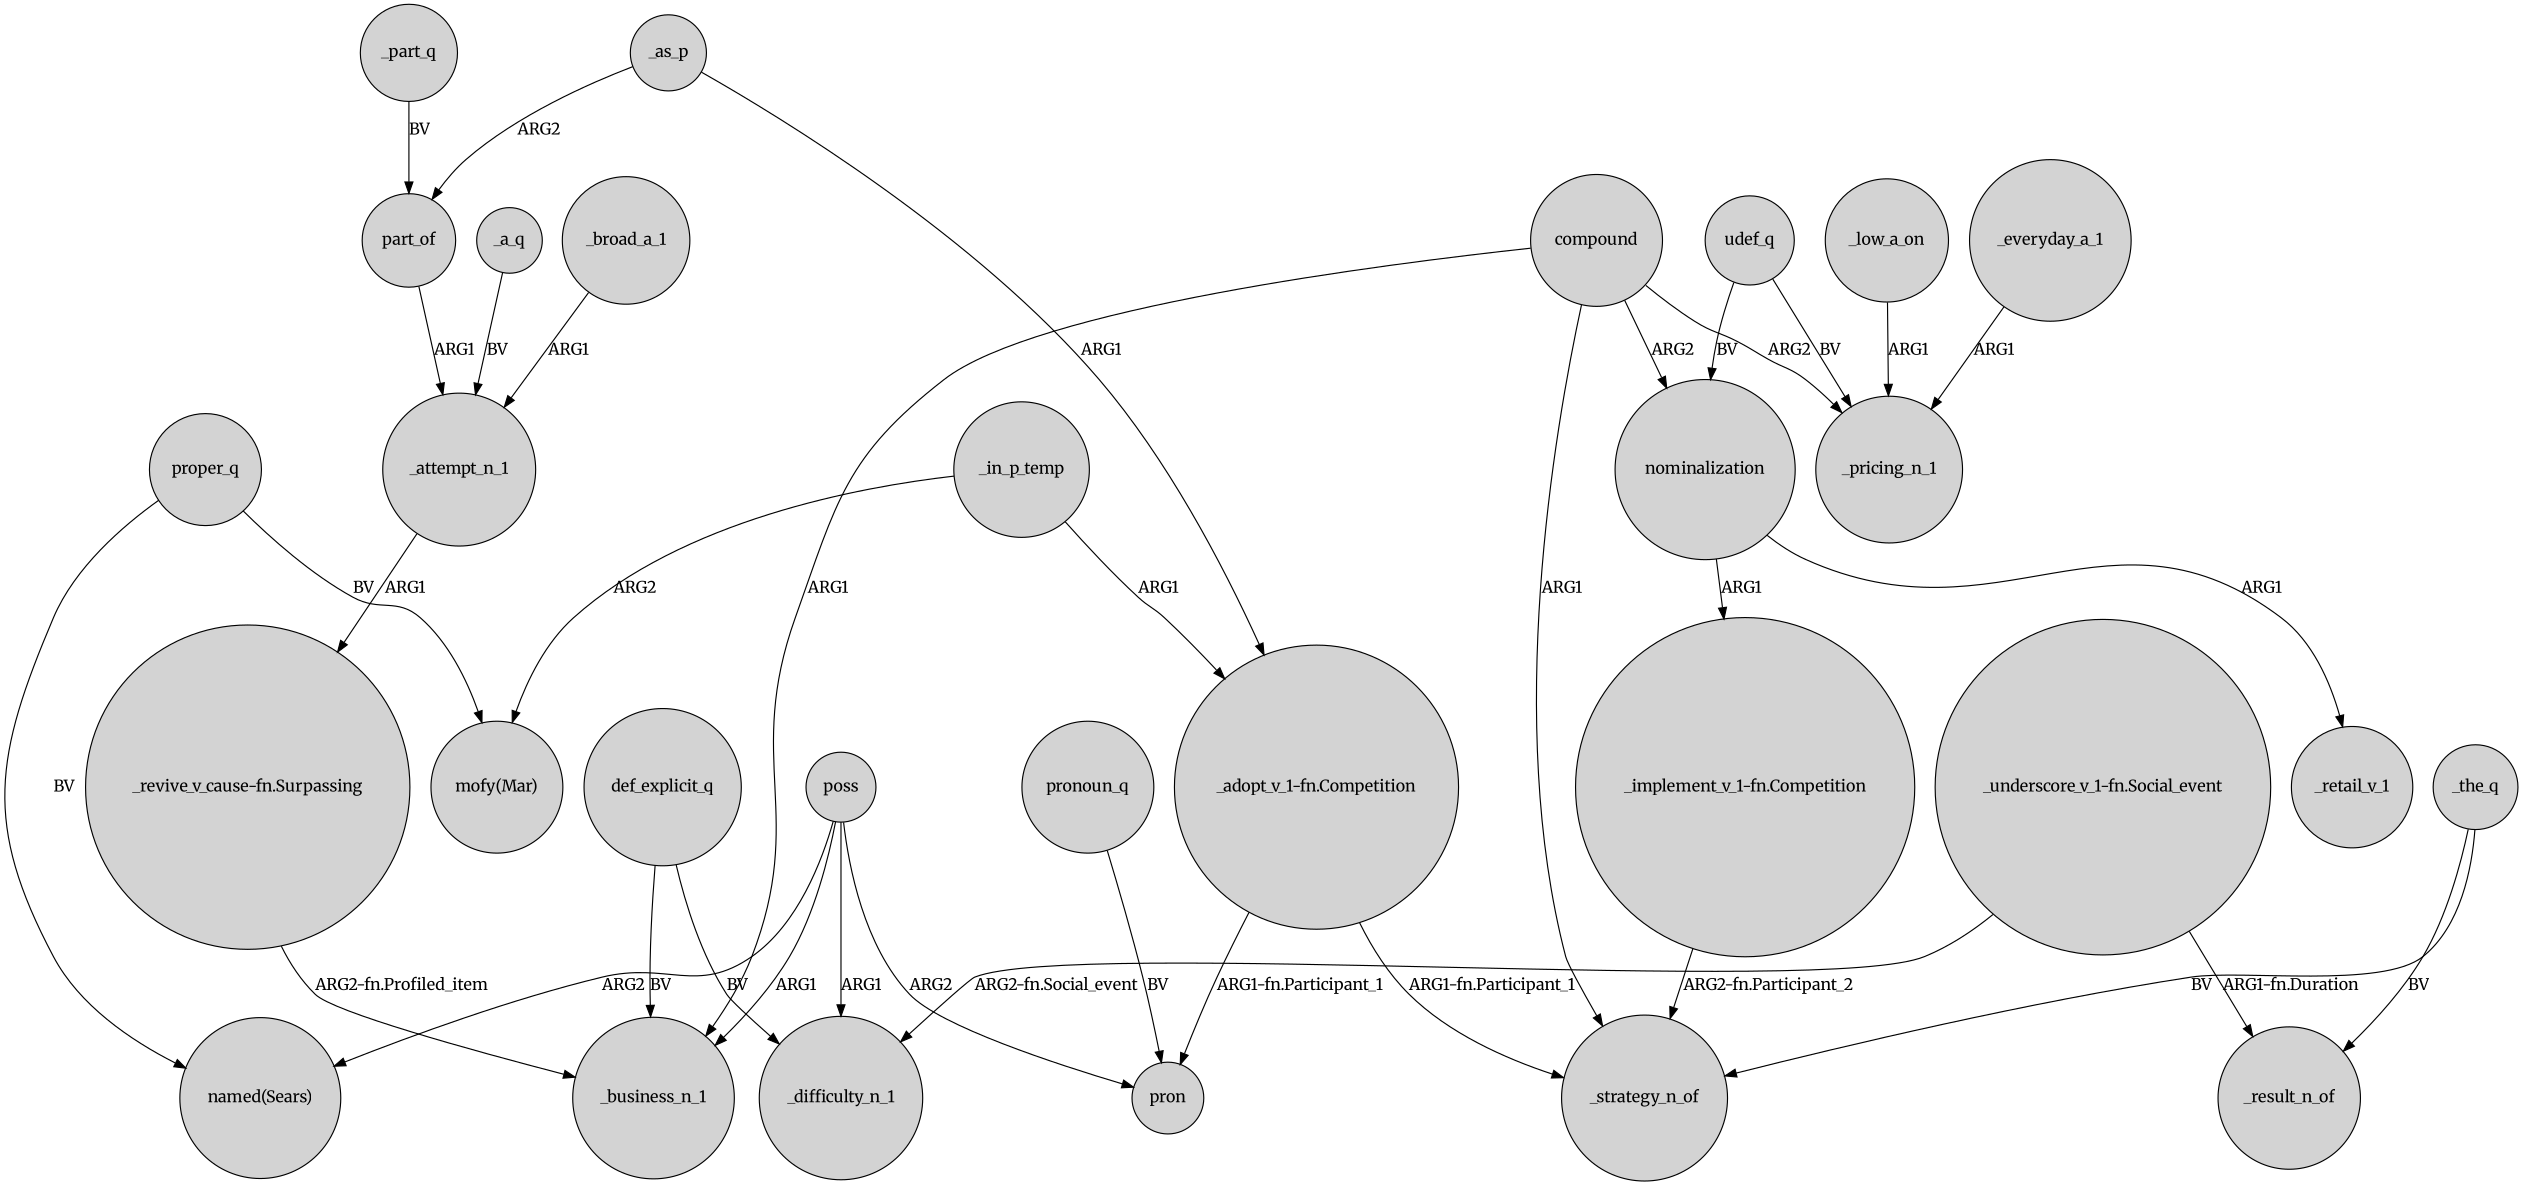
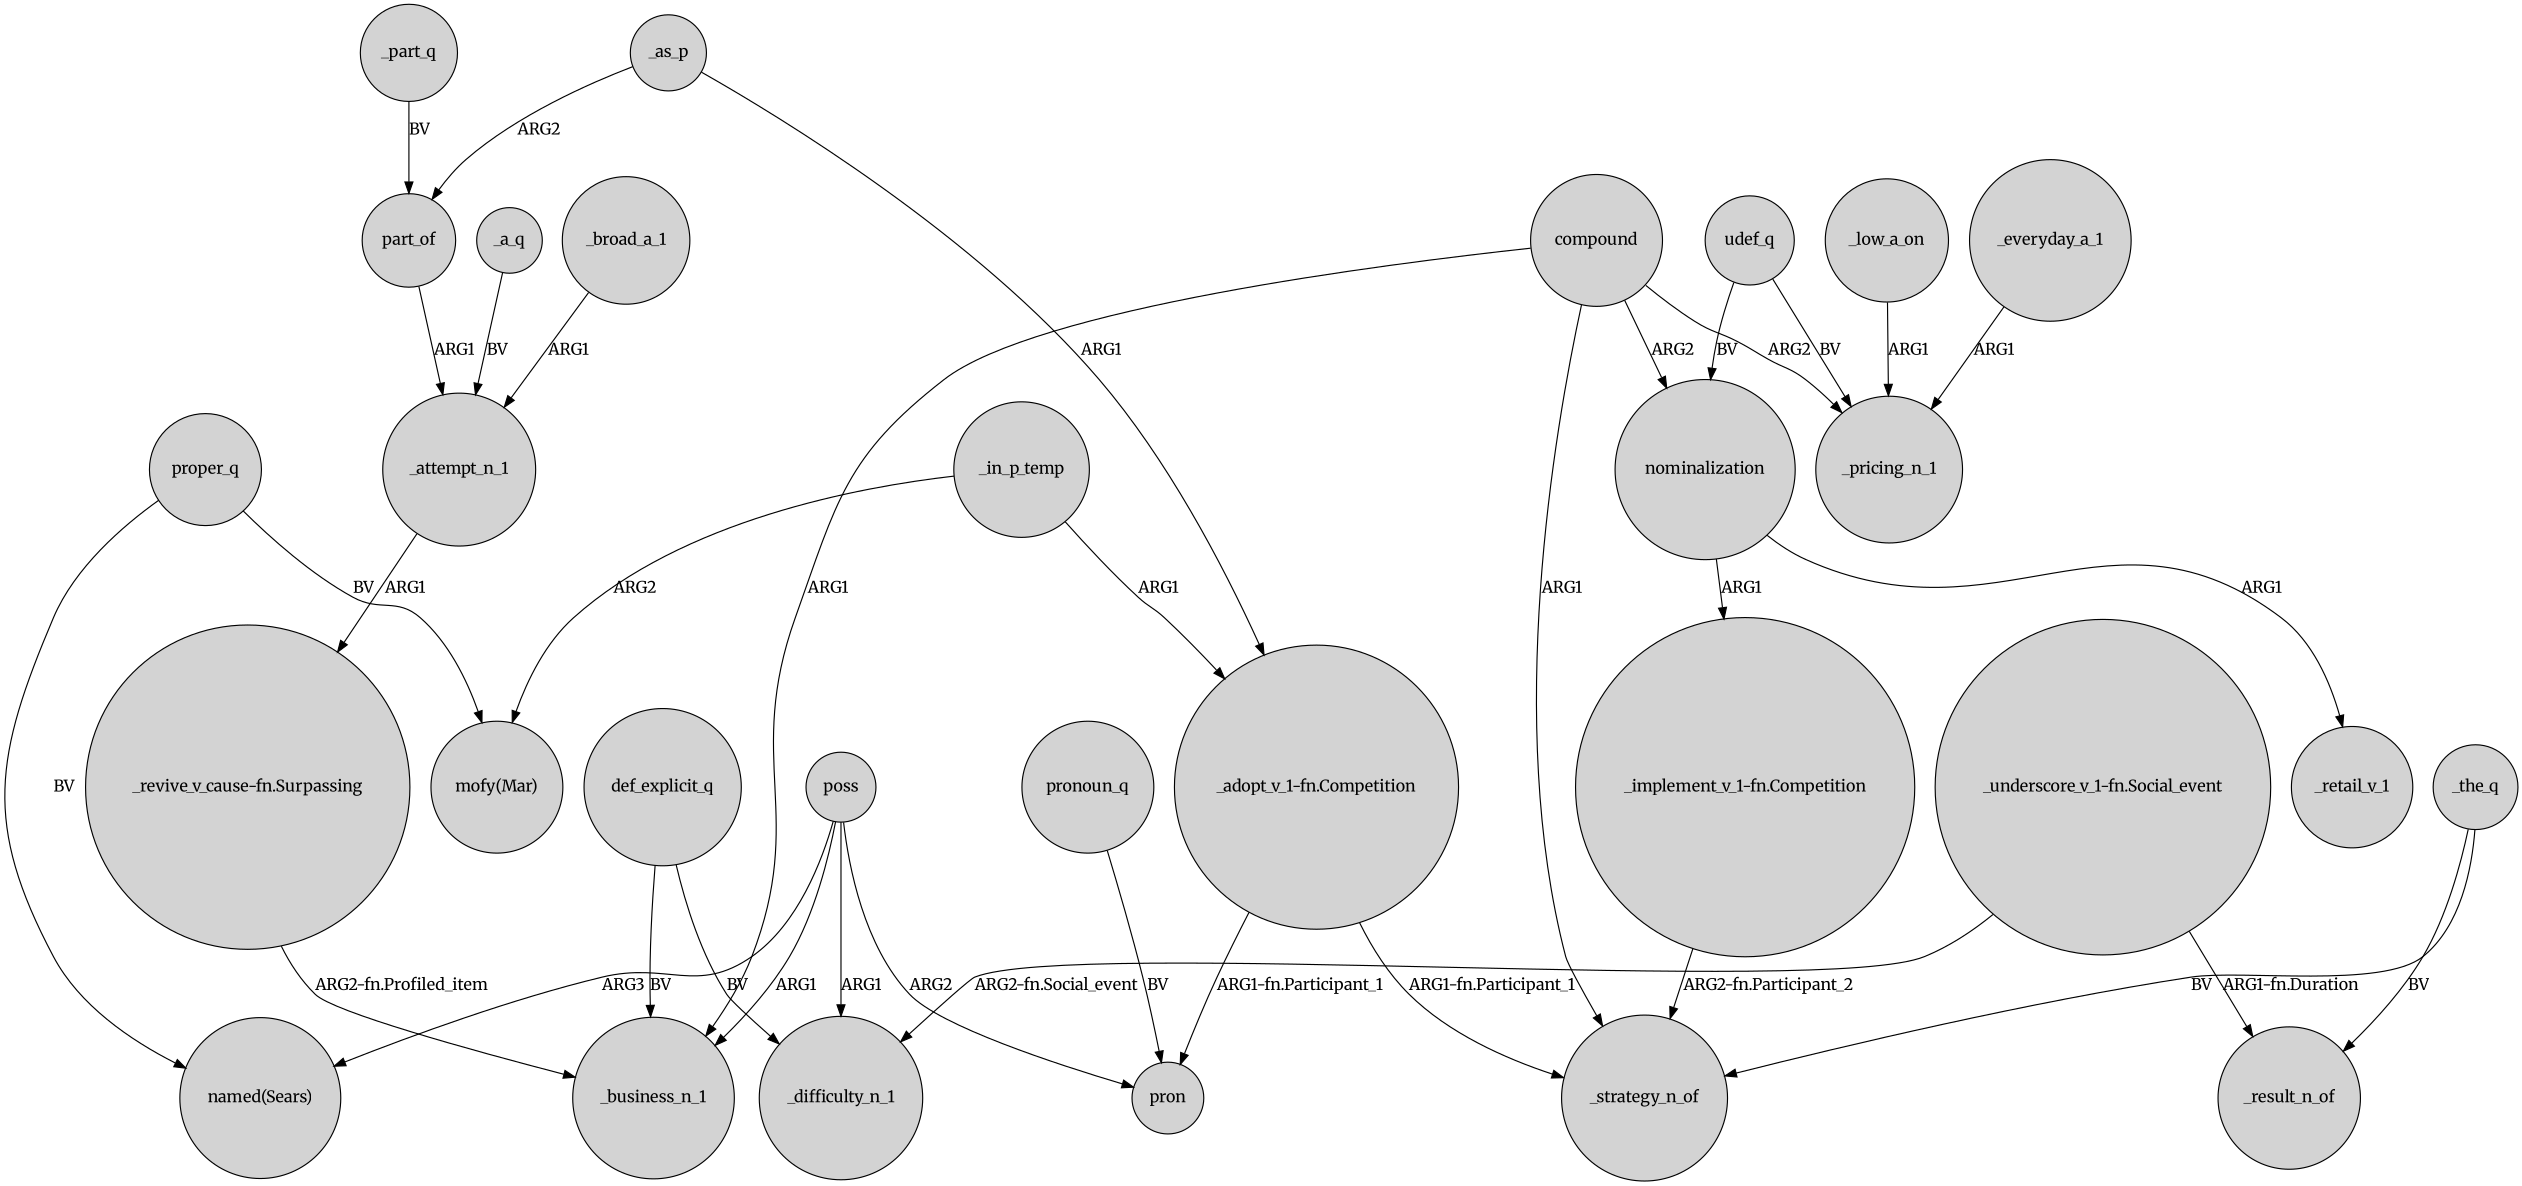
edge "poss" -> "named(Sears)": label "ARG2" -> "ARG3"
